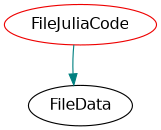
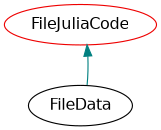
edge "FileJuliaCode" -> "FileData": reversed
